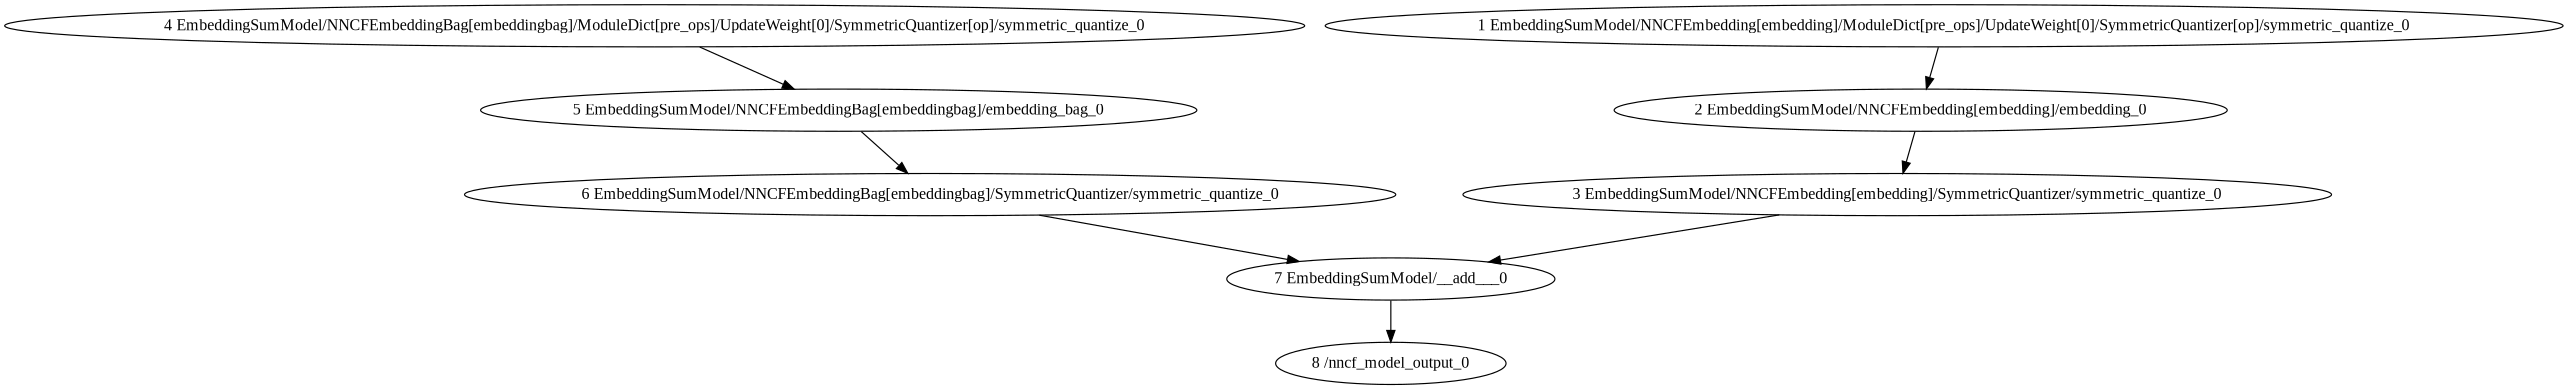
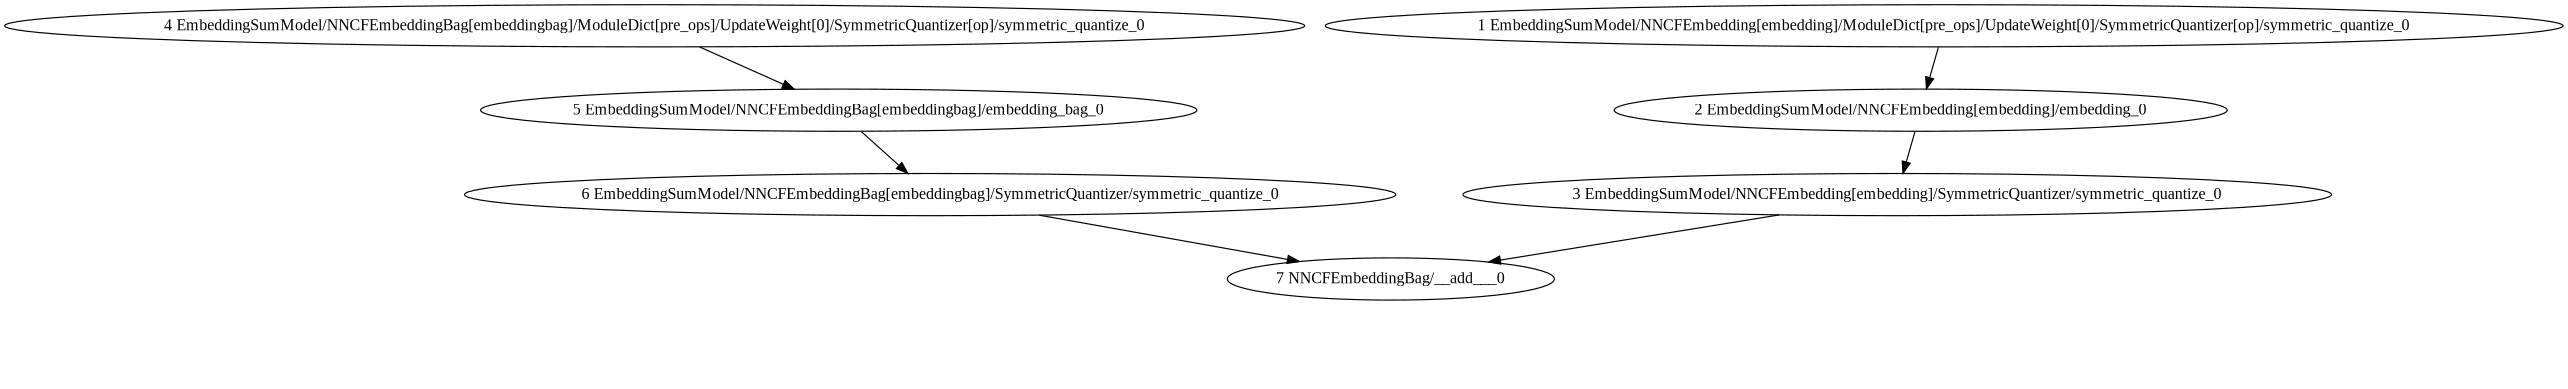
node "7 EmbeddingSumModel/__add___0": label "7 EmbeddingSumModel/__add___0" -> "7 NNCFEmbeddingBag/__add___0"
node "8 /nncf_model_output_0": removed
